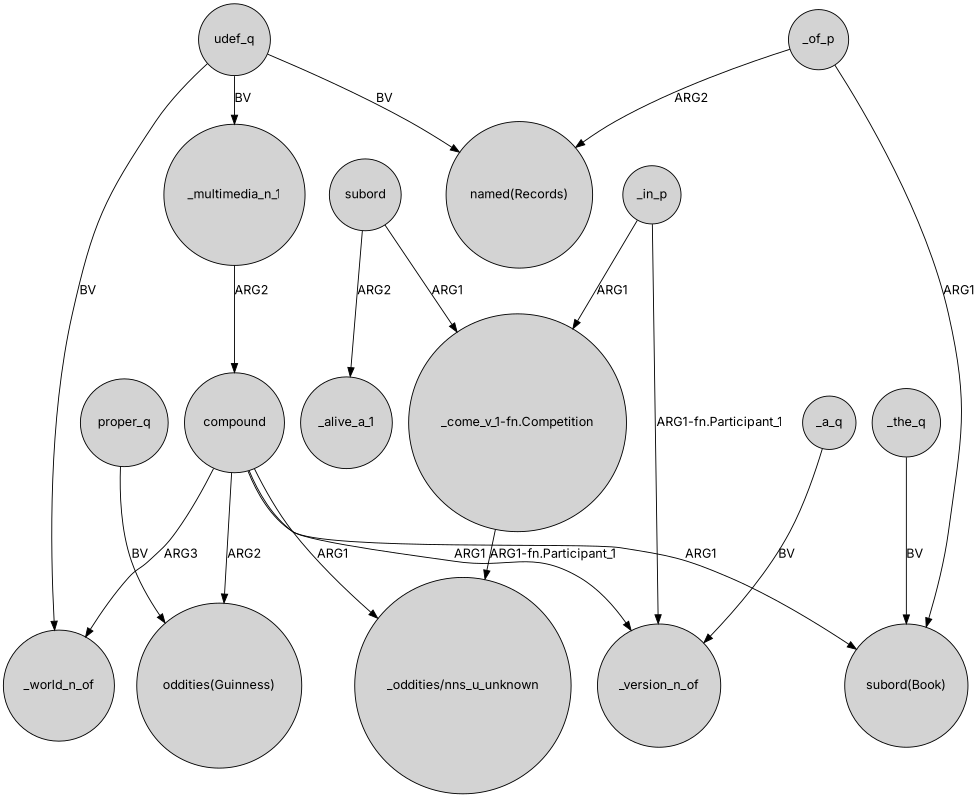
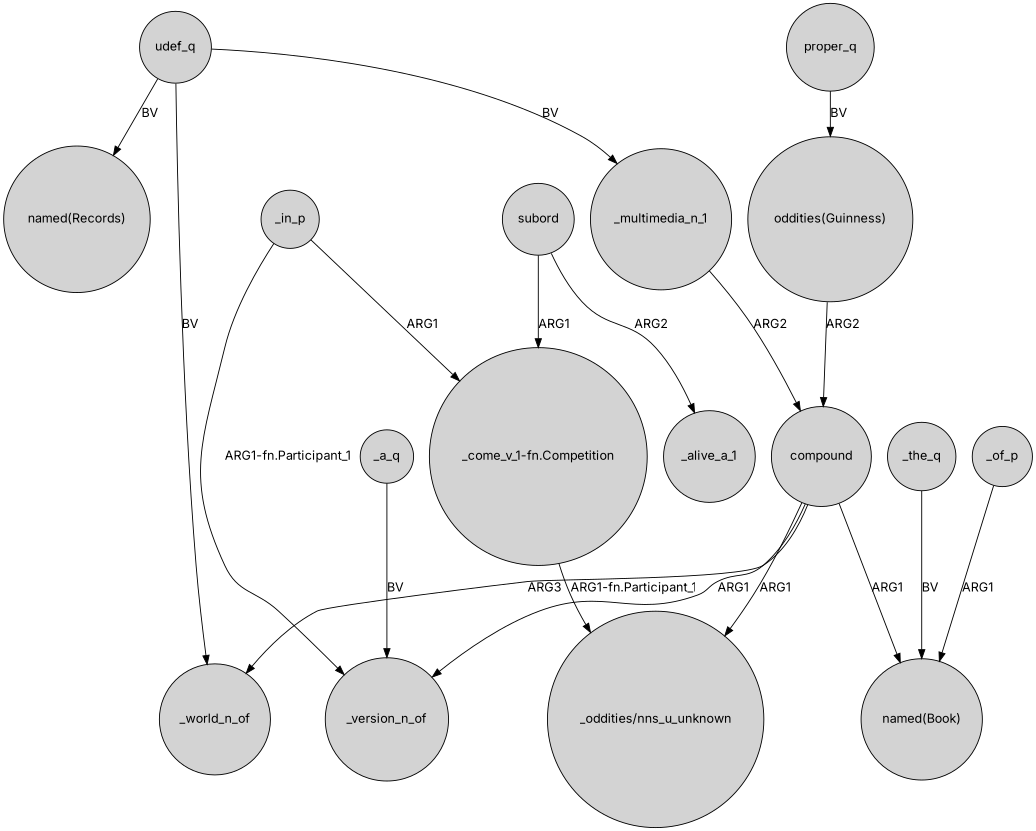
edge "_of_p" -> "named(Records)": removed, label "ARG2"
edge "compound" -> "oddities(Guinness)": reversed
node "subord(Book)": label "subord(Book)" -> "named(Book)"
